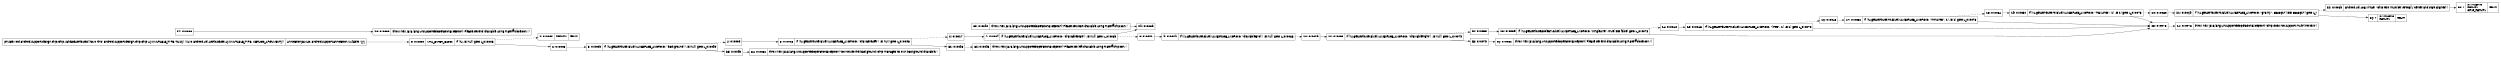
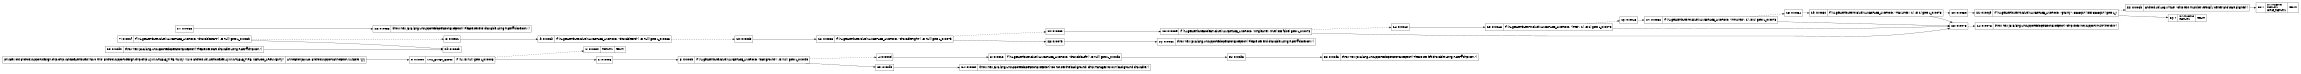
node "6: 0x0017": removed
